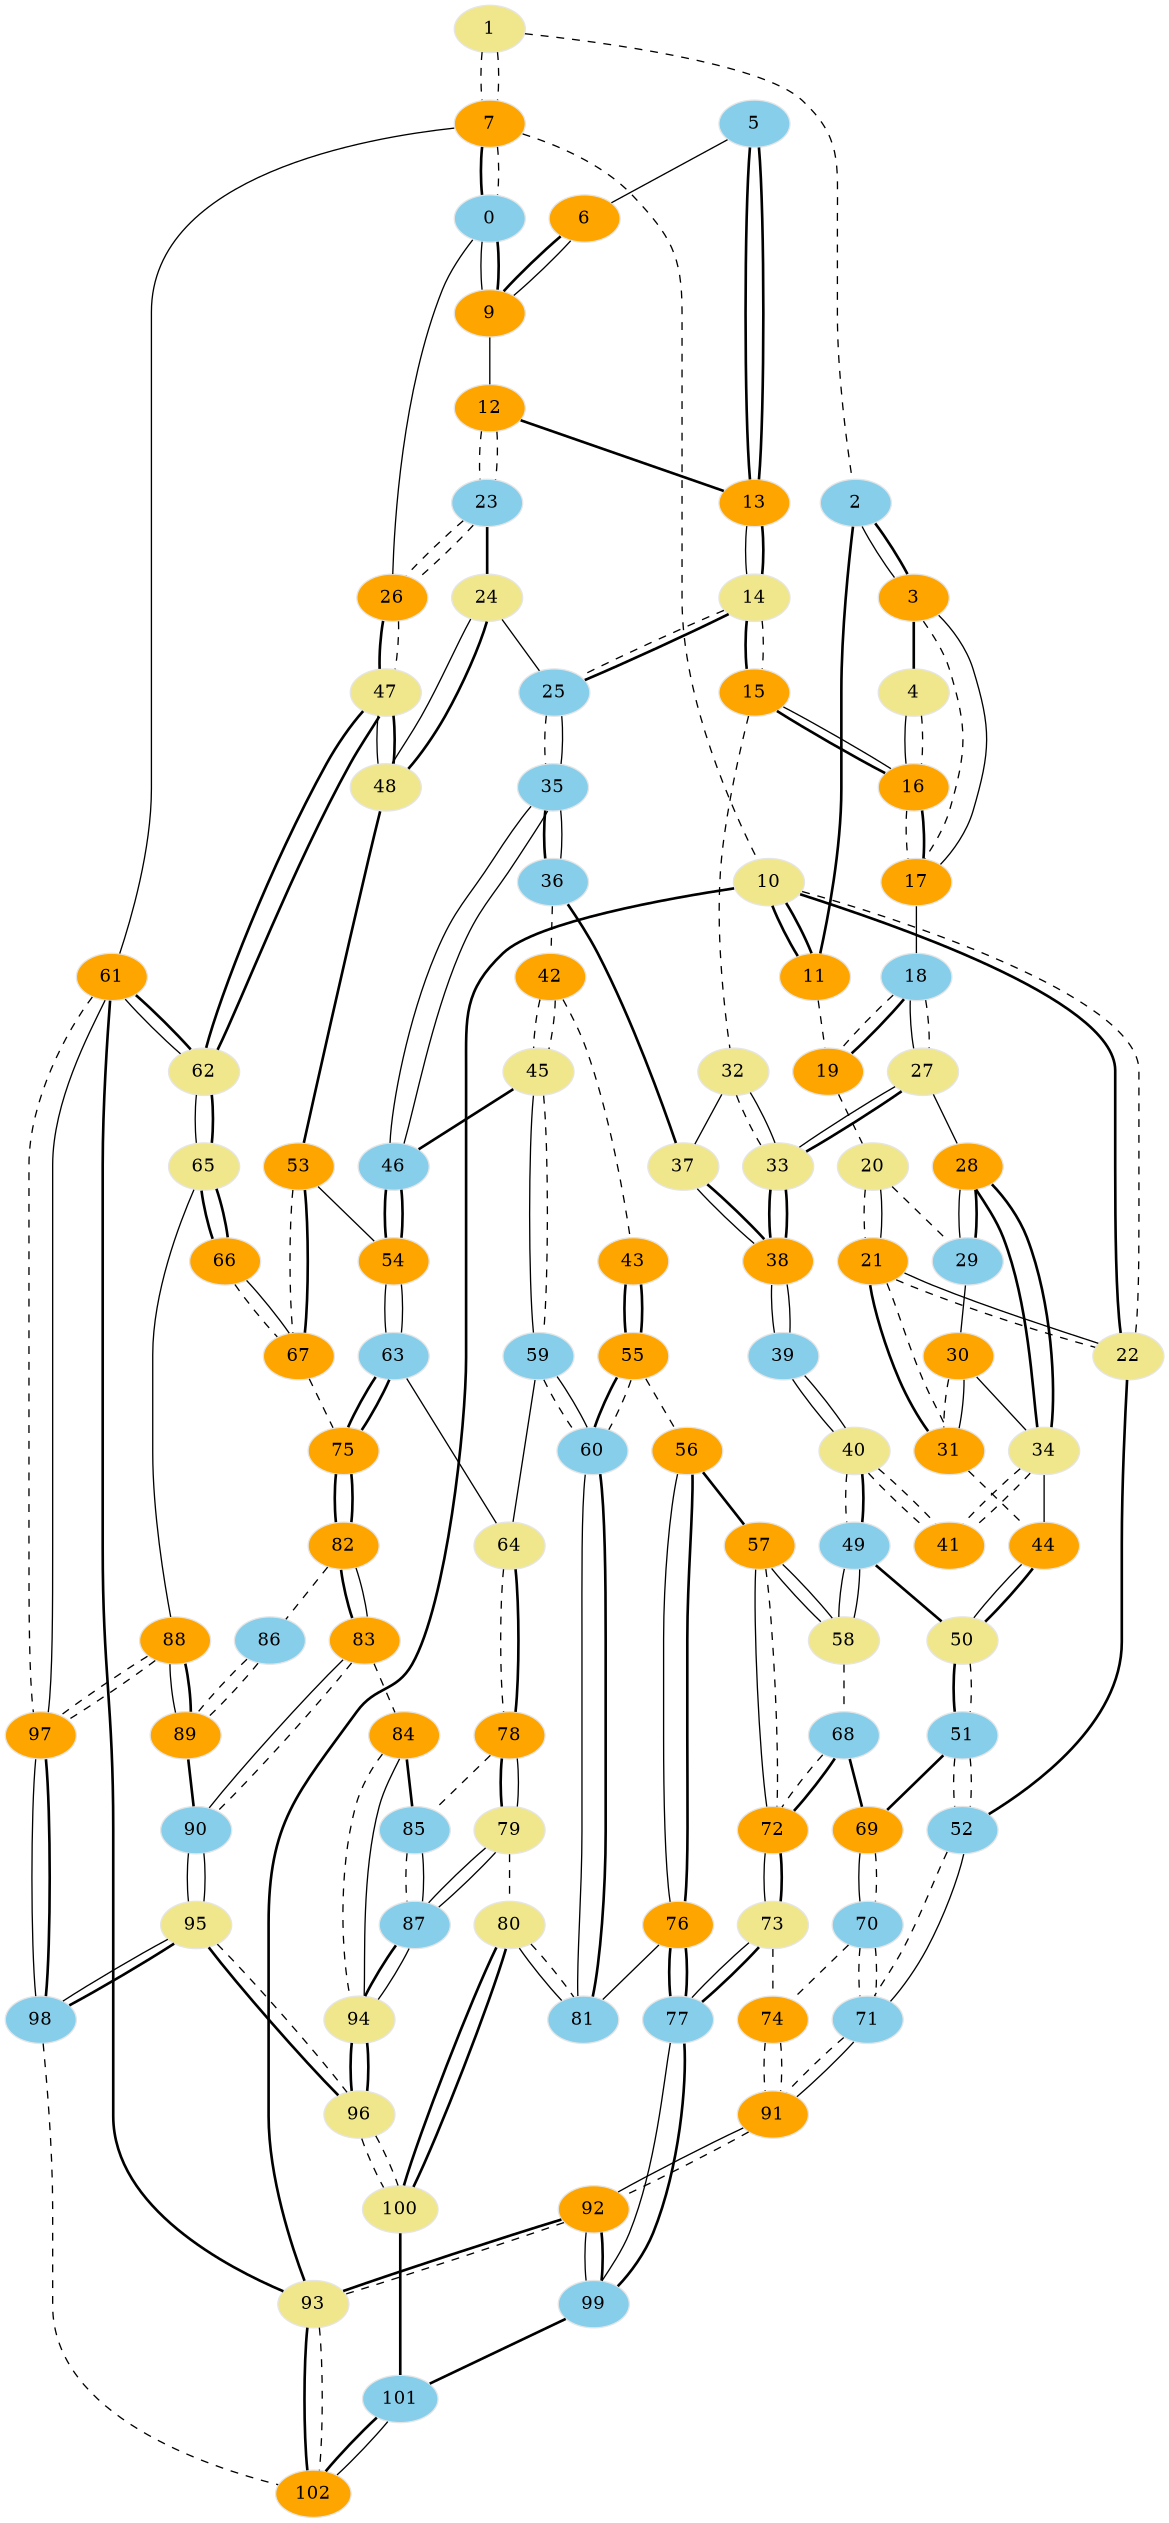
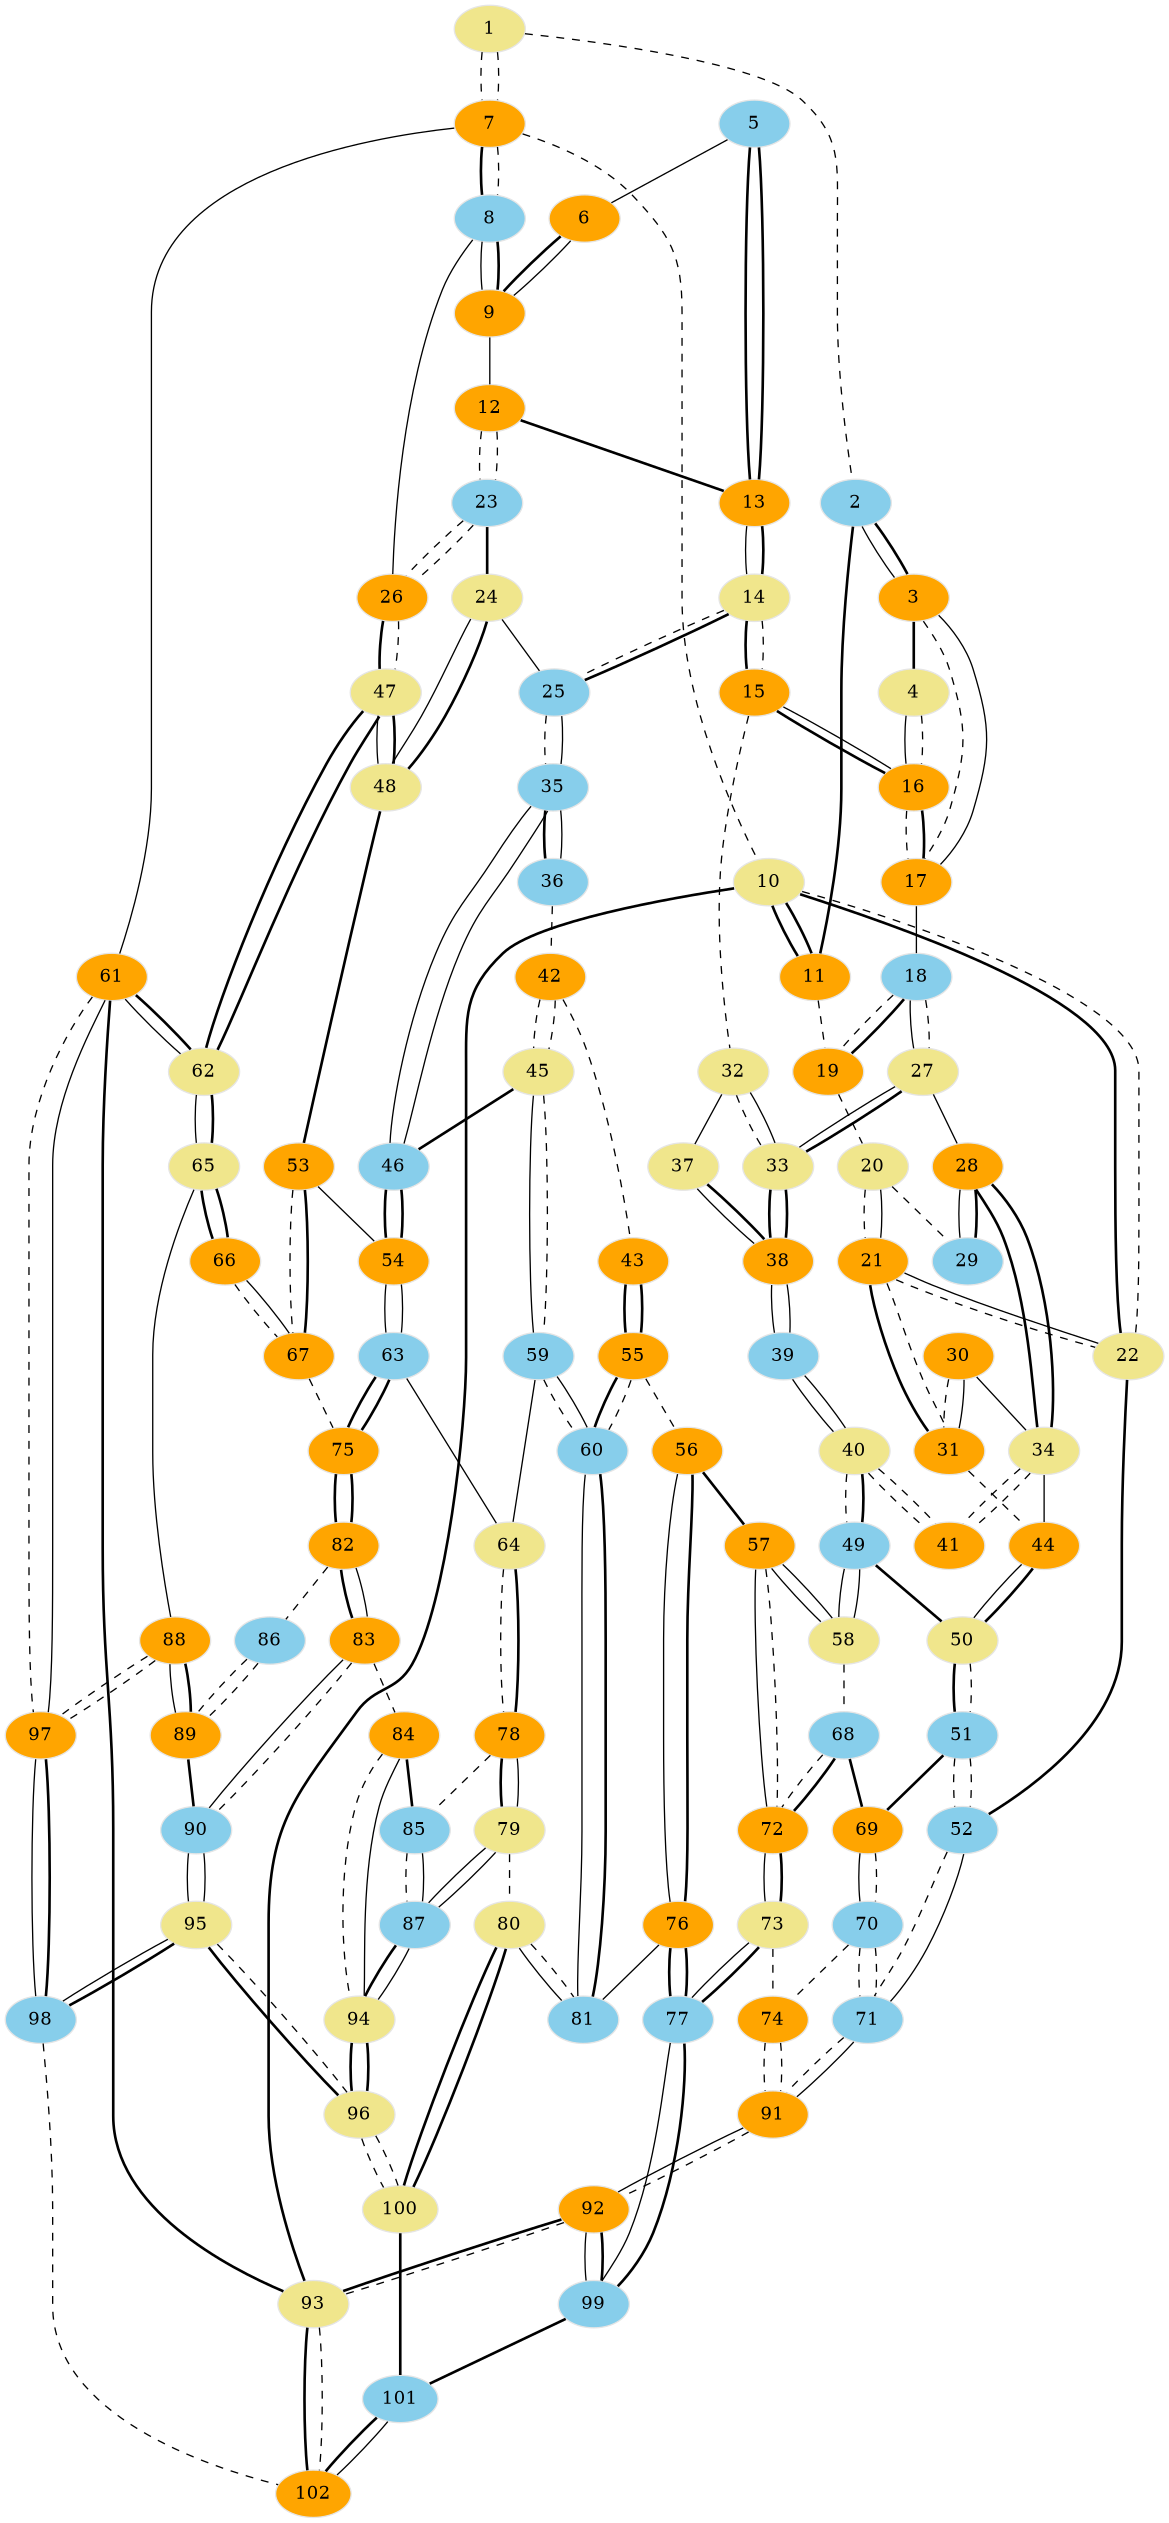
node "0": label "0" -> "8"
edge "36" -- "37": removed
edge "29" -- "30": removed
